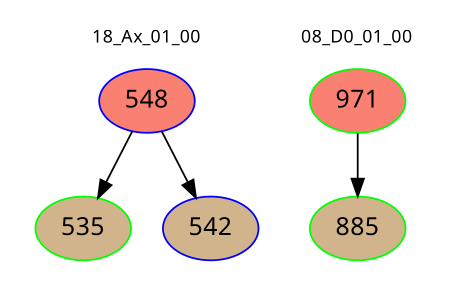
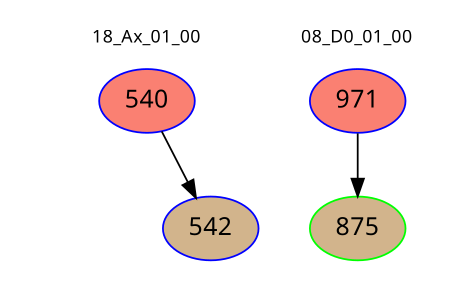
node "548": label "548" -> "540"
node "971": color green -> blue
node "535": removed
node "885": label "885" -> "875"
